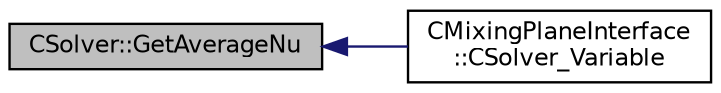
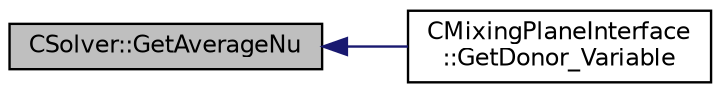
node "CMixingPlaneInterface ::CSolver_Variable": label "CMixingPlaneInterface ::CSolver_Variable" -> "CMixingPlaneInterface ::GetDonor_Variable"
